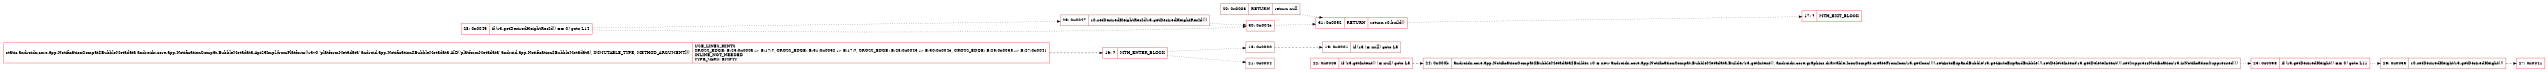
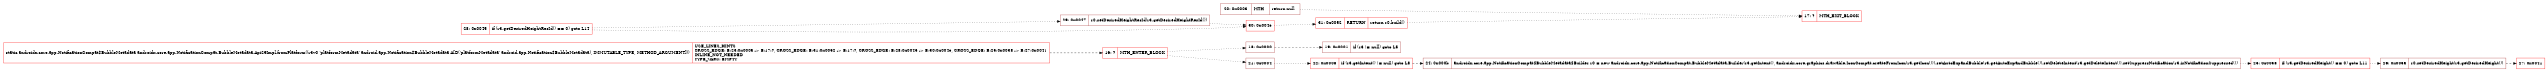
node "20: 0x0003": text "RETURN" -> "MTH"
edge "20: 0x0003" -> "31: 0x0052": now "20: 0x0003" -> "17: ?"
edge "21: 0x0004" -> "22: 0x0008": added
